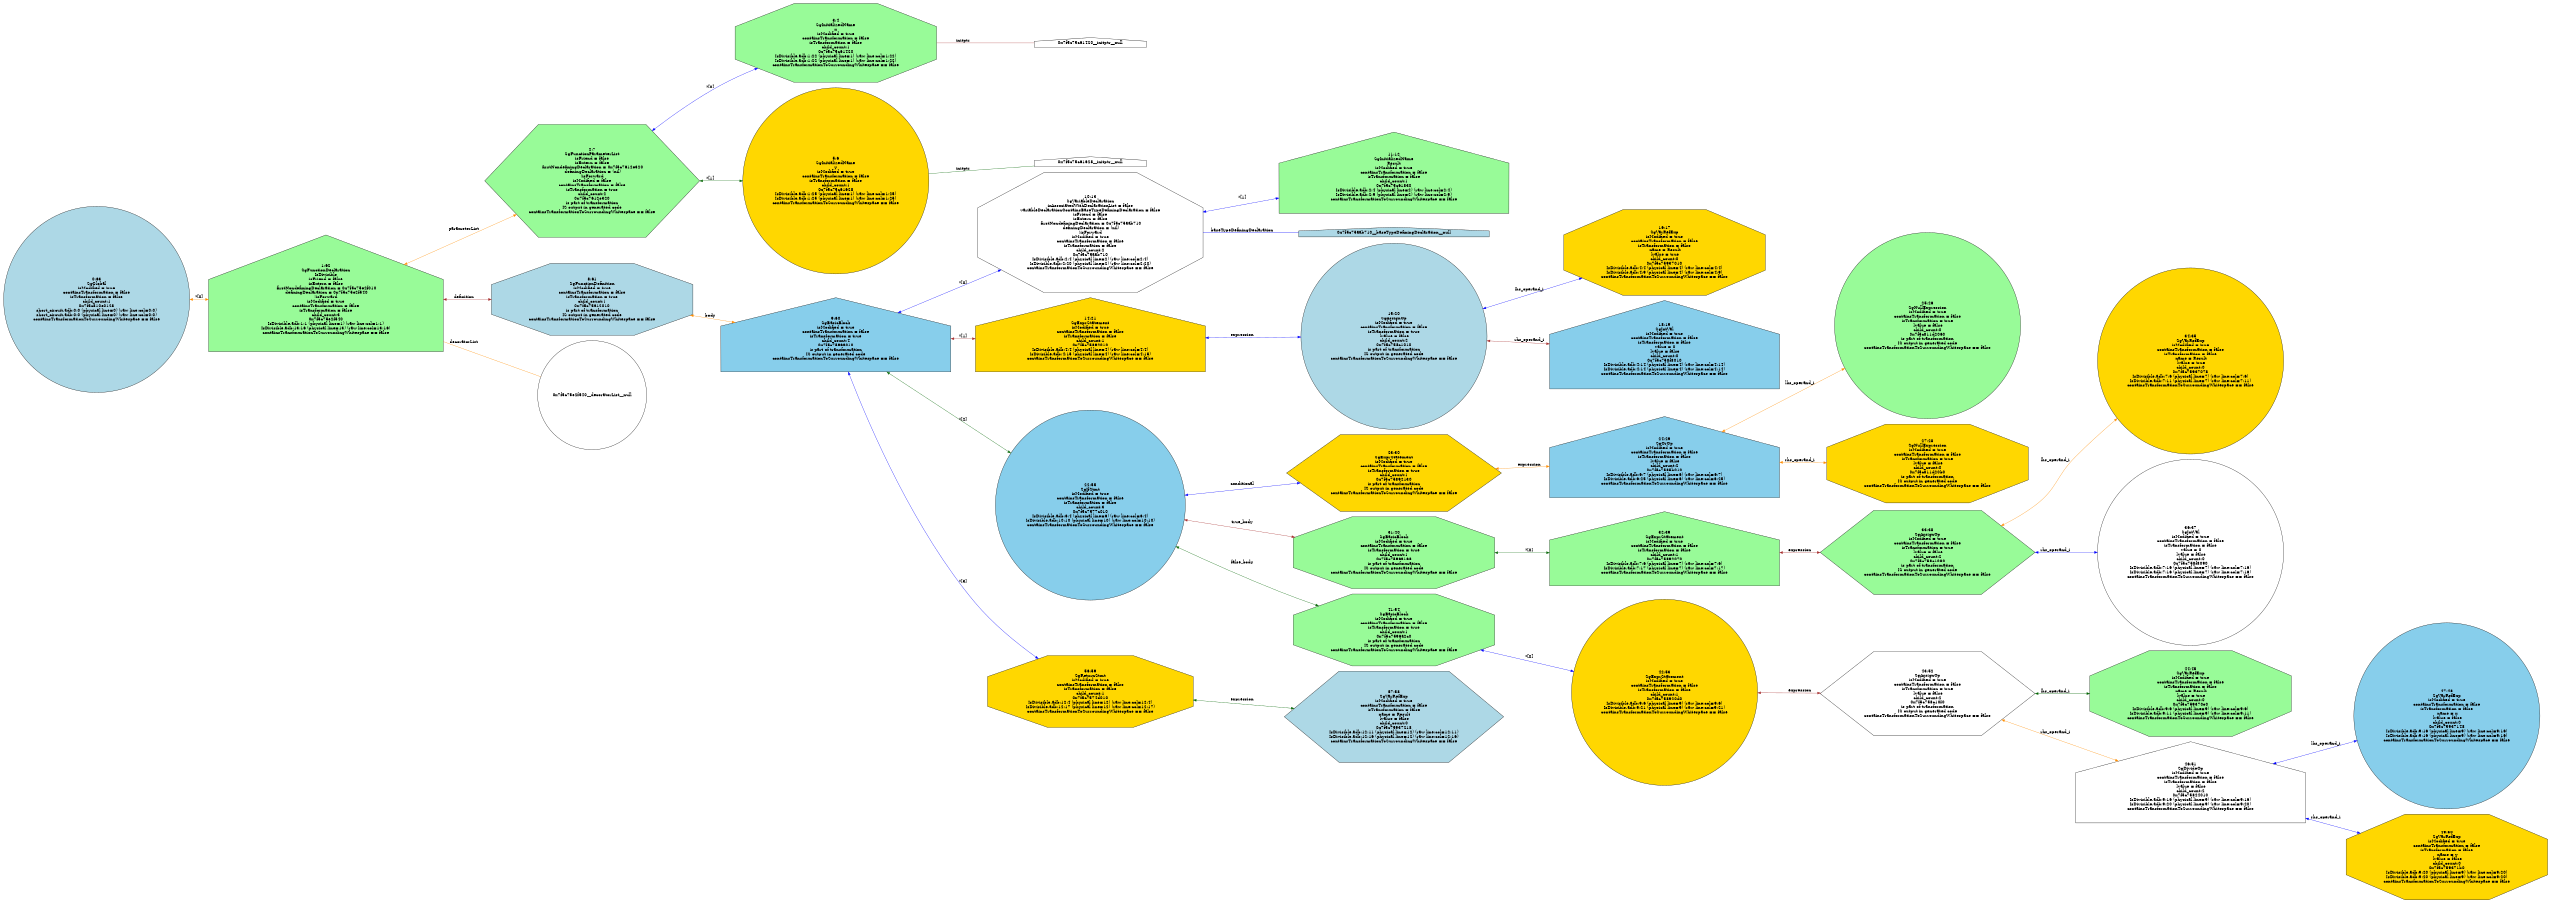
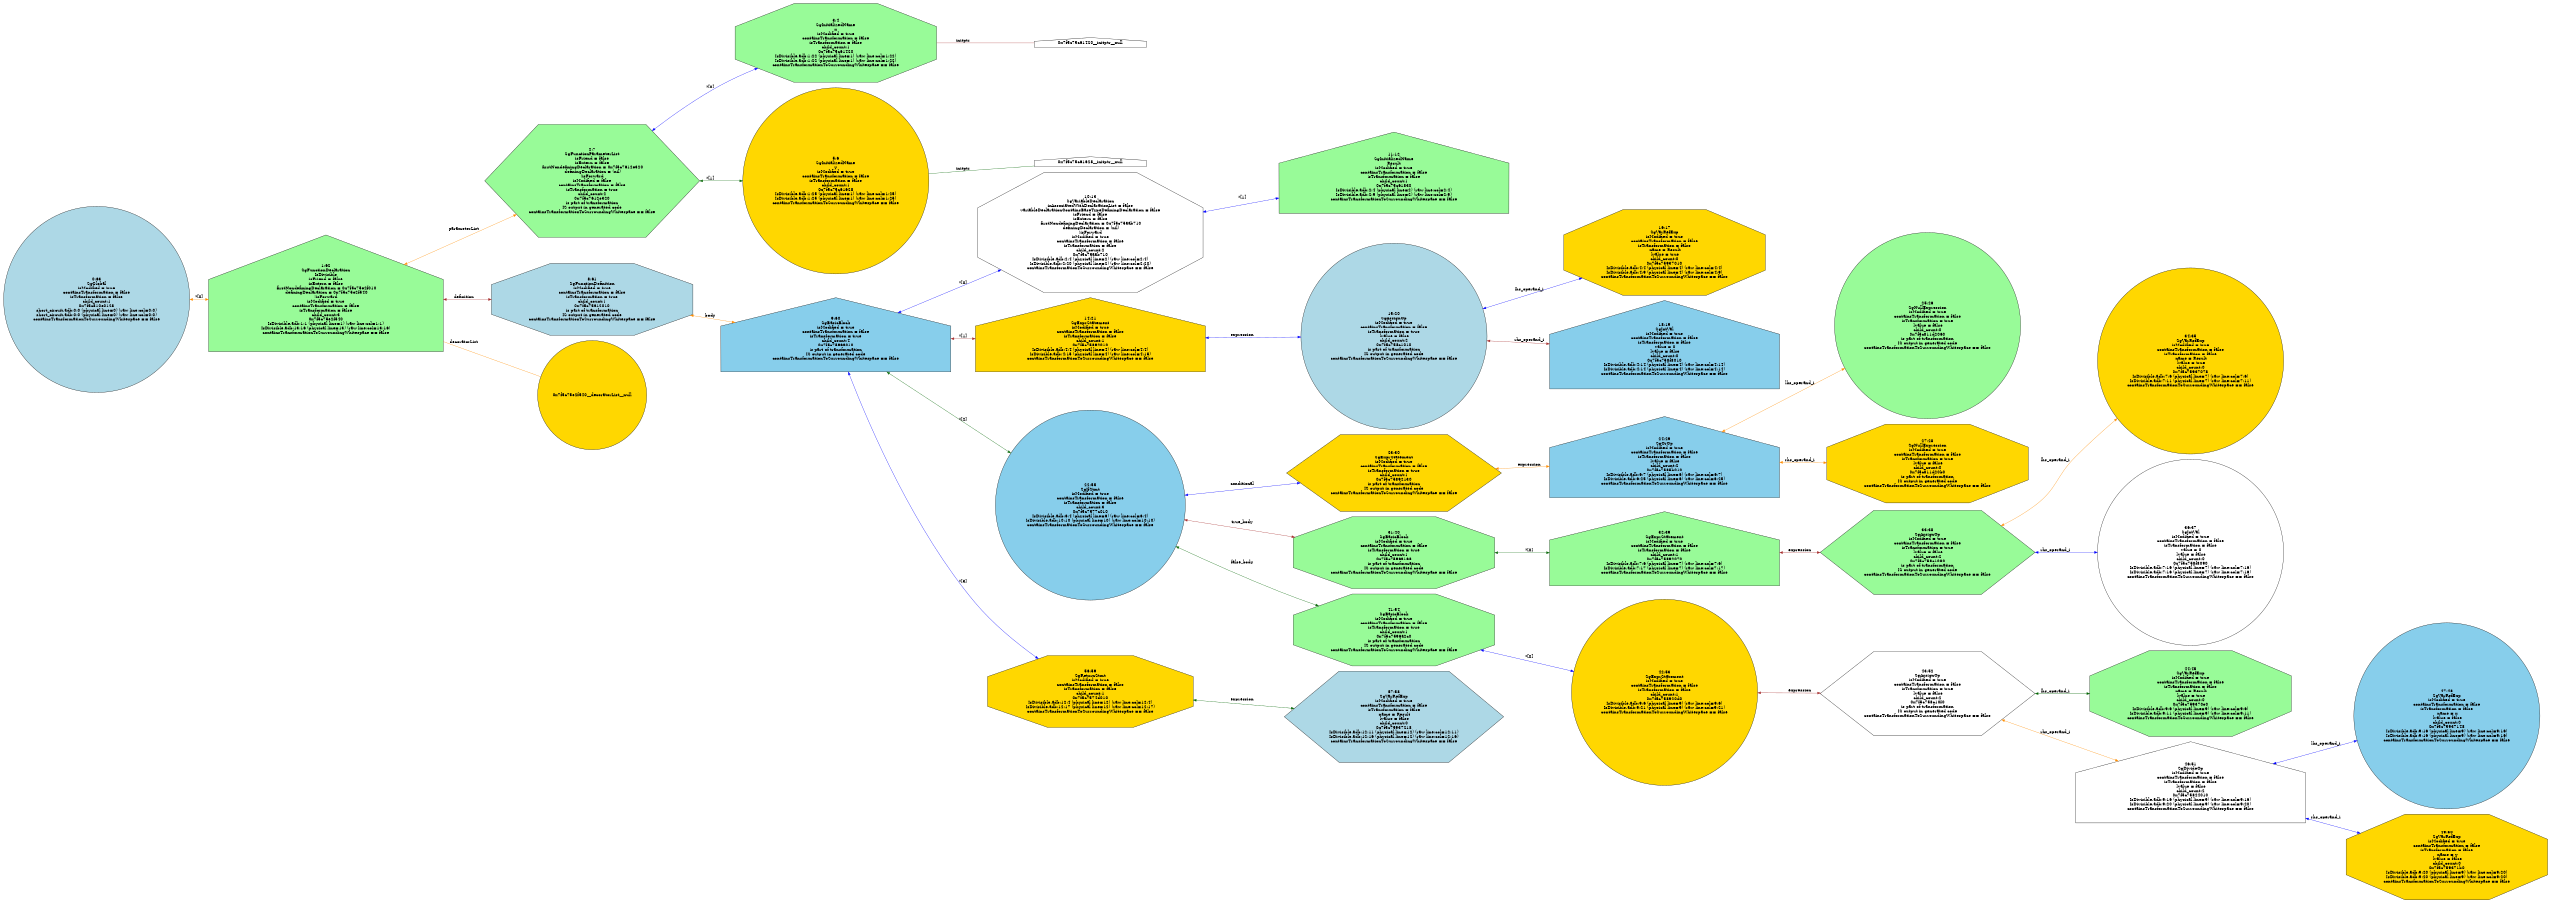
node "0x7f5c75aab710__baseTypeDefiningDeclaration__null": removed
node "0x7f5c75e2f540__decoratorList__null": fillcolor white -> gold
